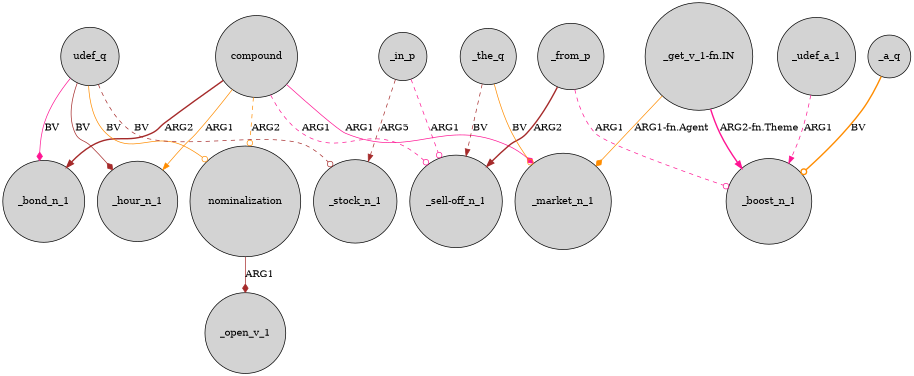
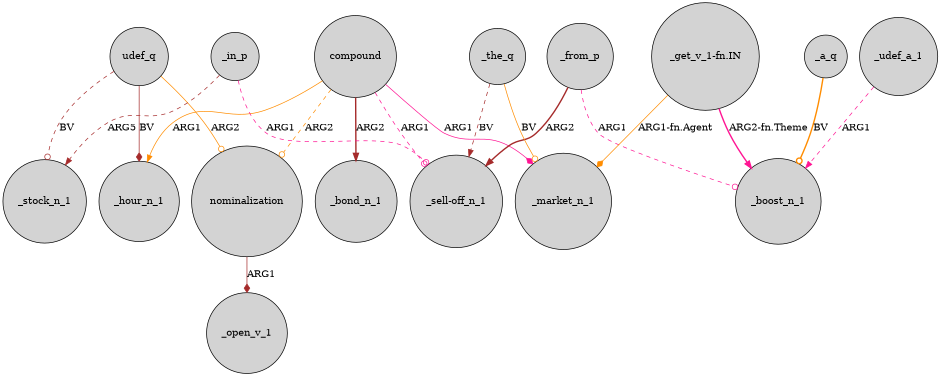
edge "udef_q" -> "_bond_n_1": removed, label "BV"
edge "udef_q" -> "nominalization": label "BV" -> "ARG2"
